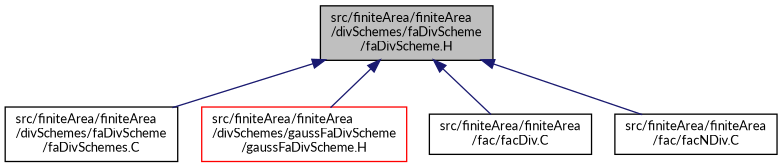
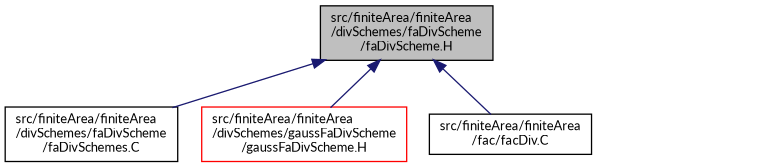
node "src/finiteArea/finiteArea /fac/facNDiv.C": removed
